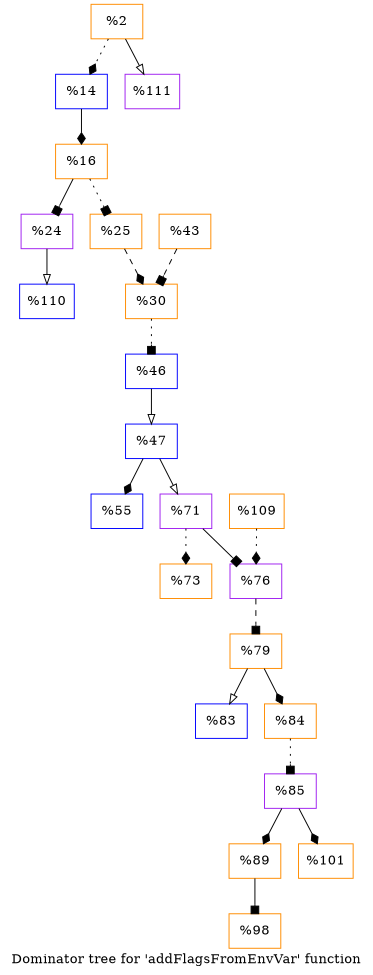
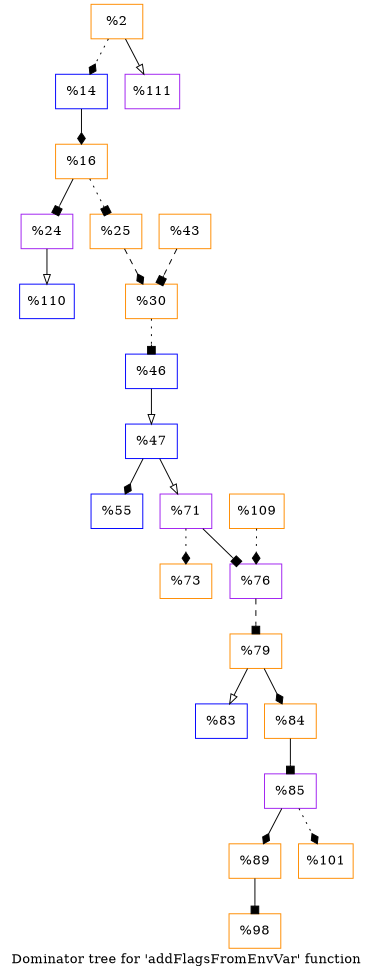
edge "%84" -> "%85": style dotted -> solid
edge "%85" -> "%101": style solid -> dotted
